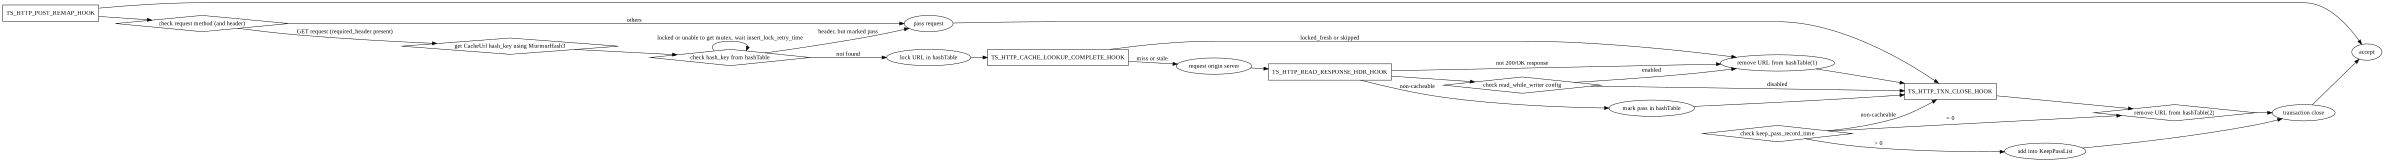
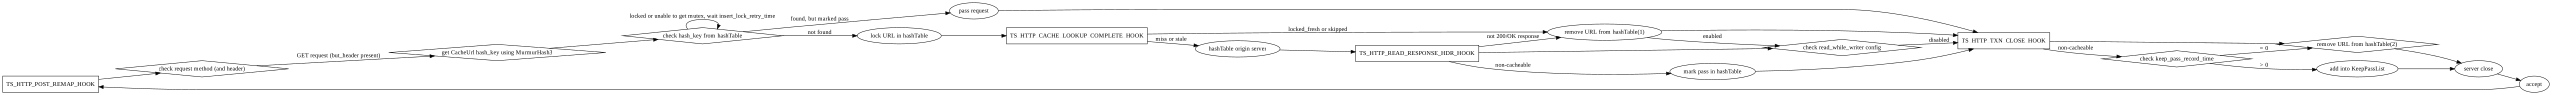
edge "TS_HTTP_POST_REMAP_HOOK" -> "accept": reversed
edge "check request method (and header)" -> "pass request": removed, label "others"
edge "check request method (and header)" -> "get CacheUrl hash_key using MurmurHash3": label "GET request (required_header present)" -> "GET request (but_header present)"
edge "check hash_key from hashTable" -> "pass request": label "header, but marked pass" -> "found, but marked pass"
node "request origin server": label "request origin server" -> "hashTable origin server"
edge "check read_while_writer config" -> "remove URL from hashTable(1)": reversed
node "transaction close": label "transaction close" -> "server close"
edge "check keep_pass_record_time" -> "TS_HTTP_TXN_CLOSE_HOOK": reversed
